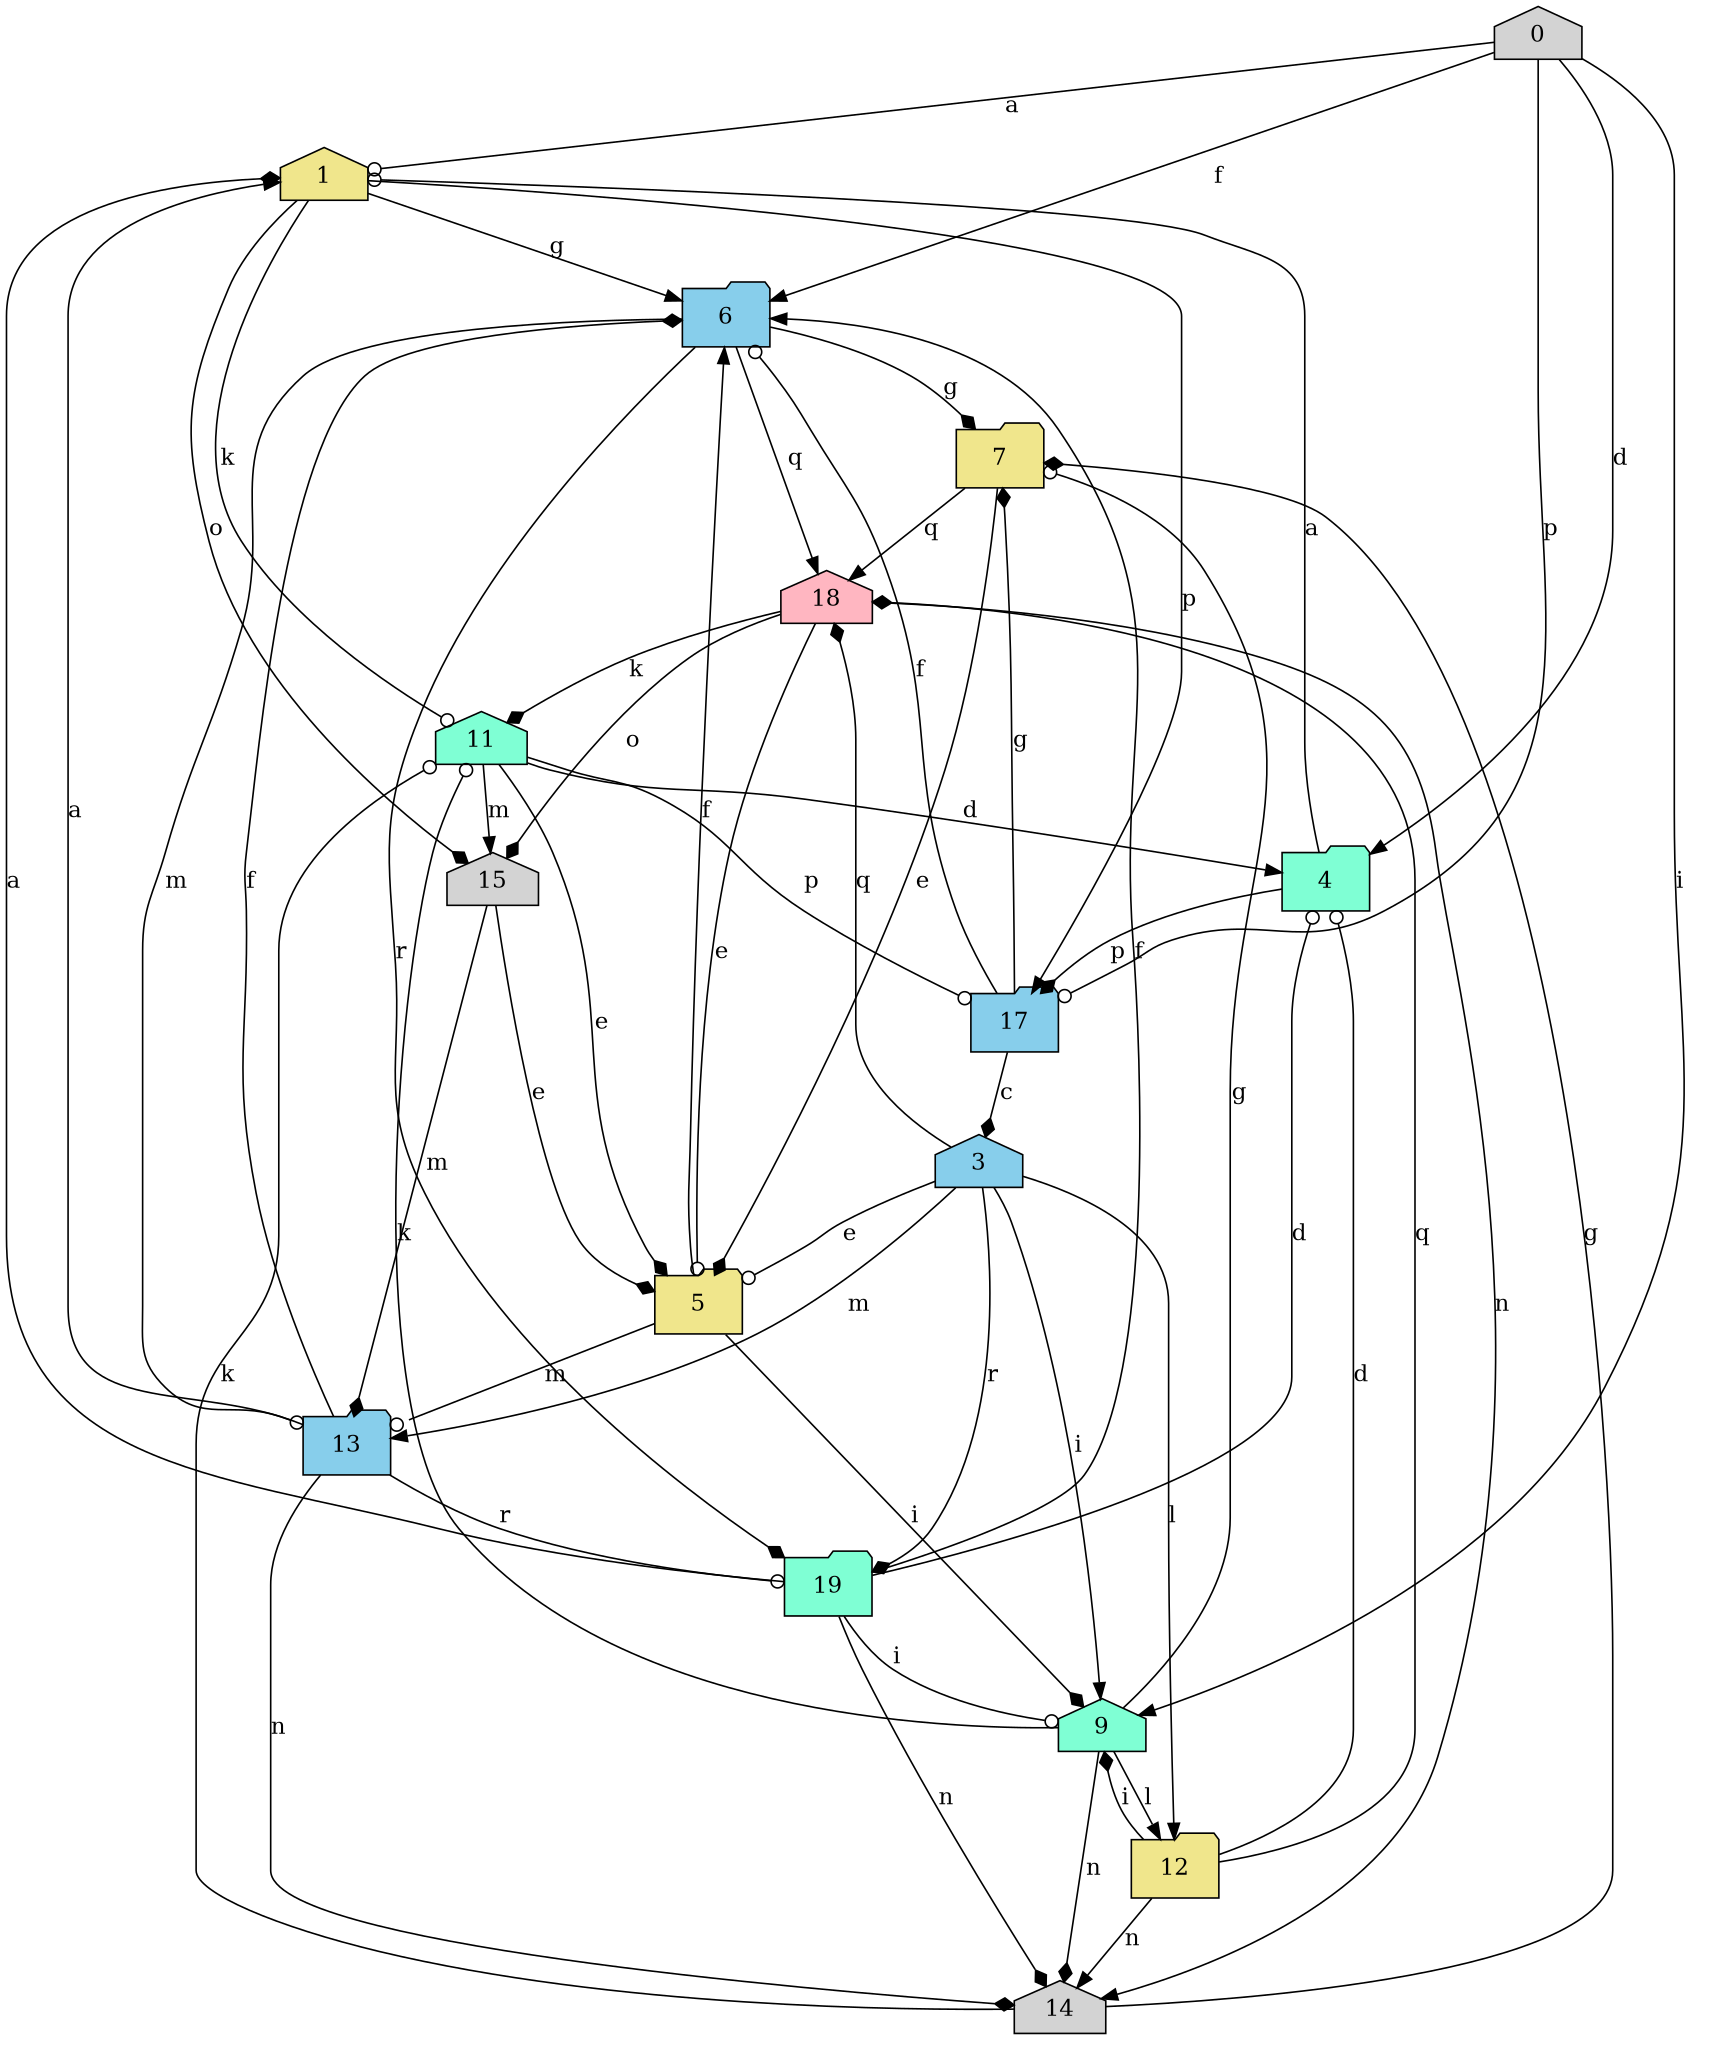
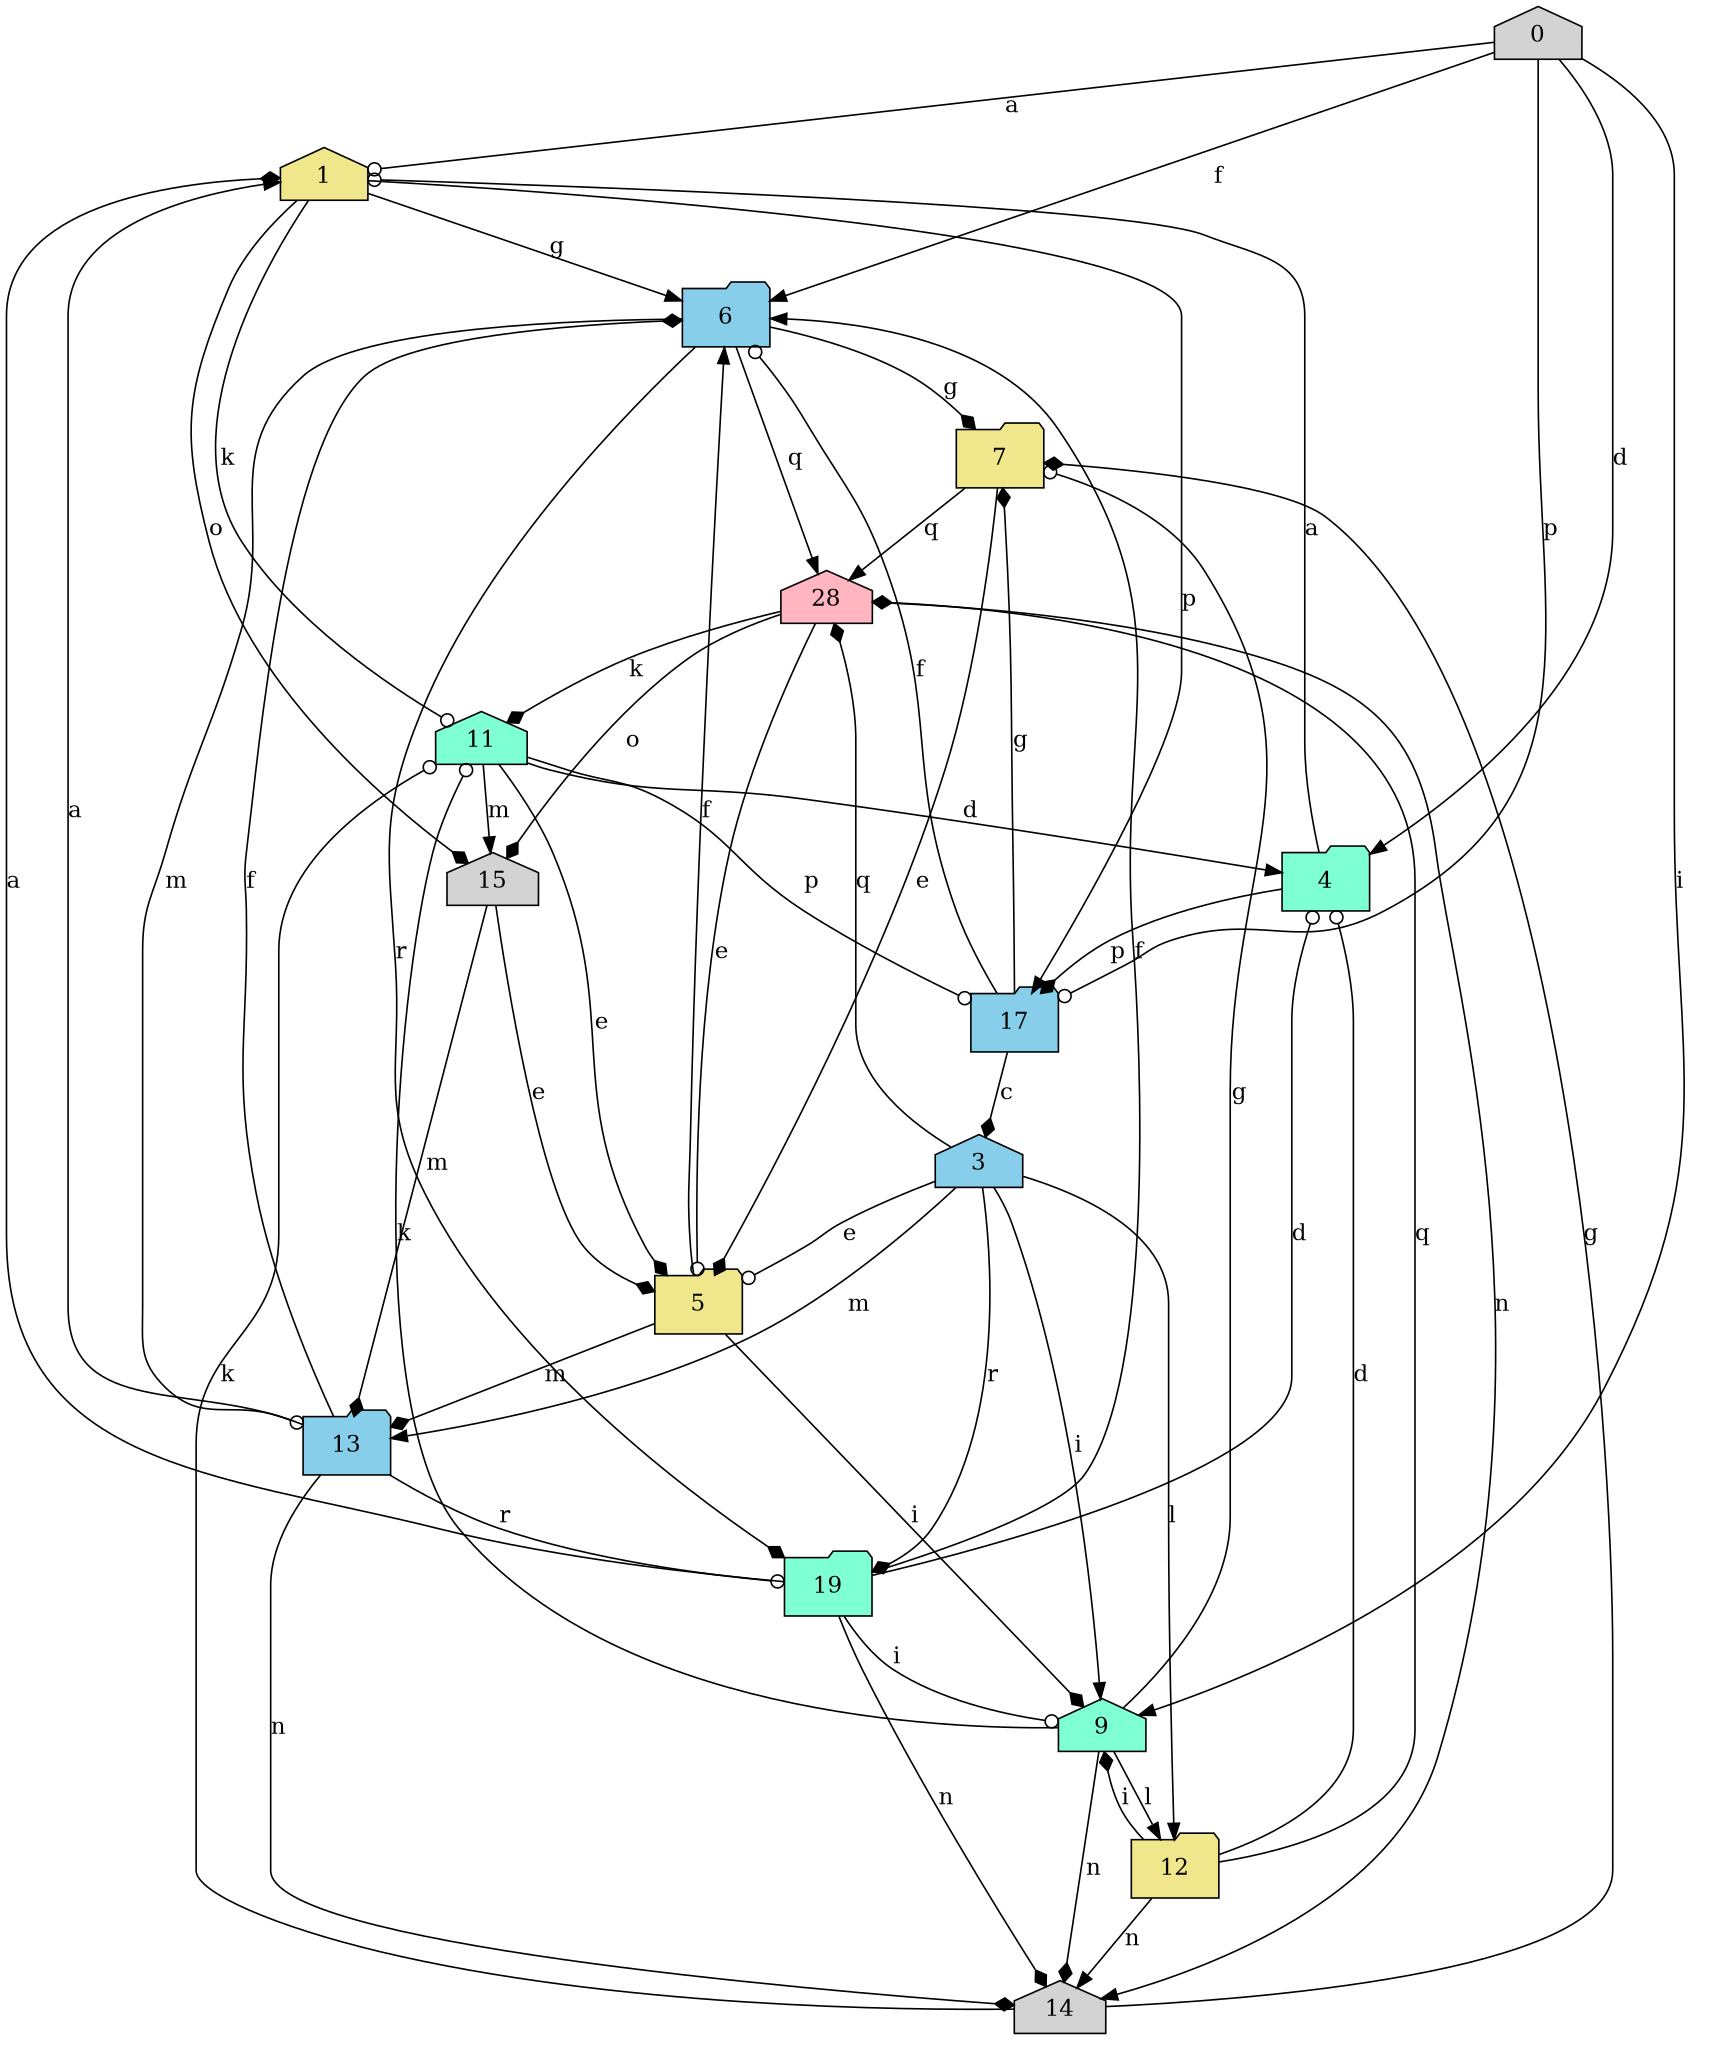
node "18": label "18" -> "28"
edge "5" -> "13": arrowhead odot -> diamond
